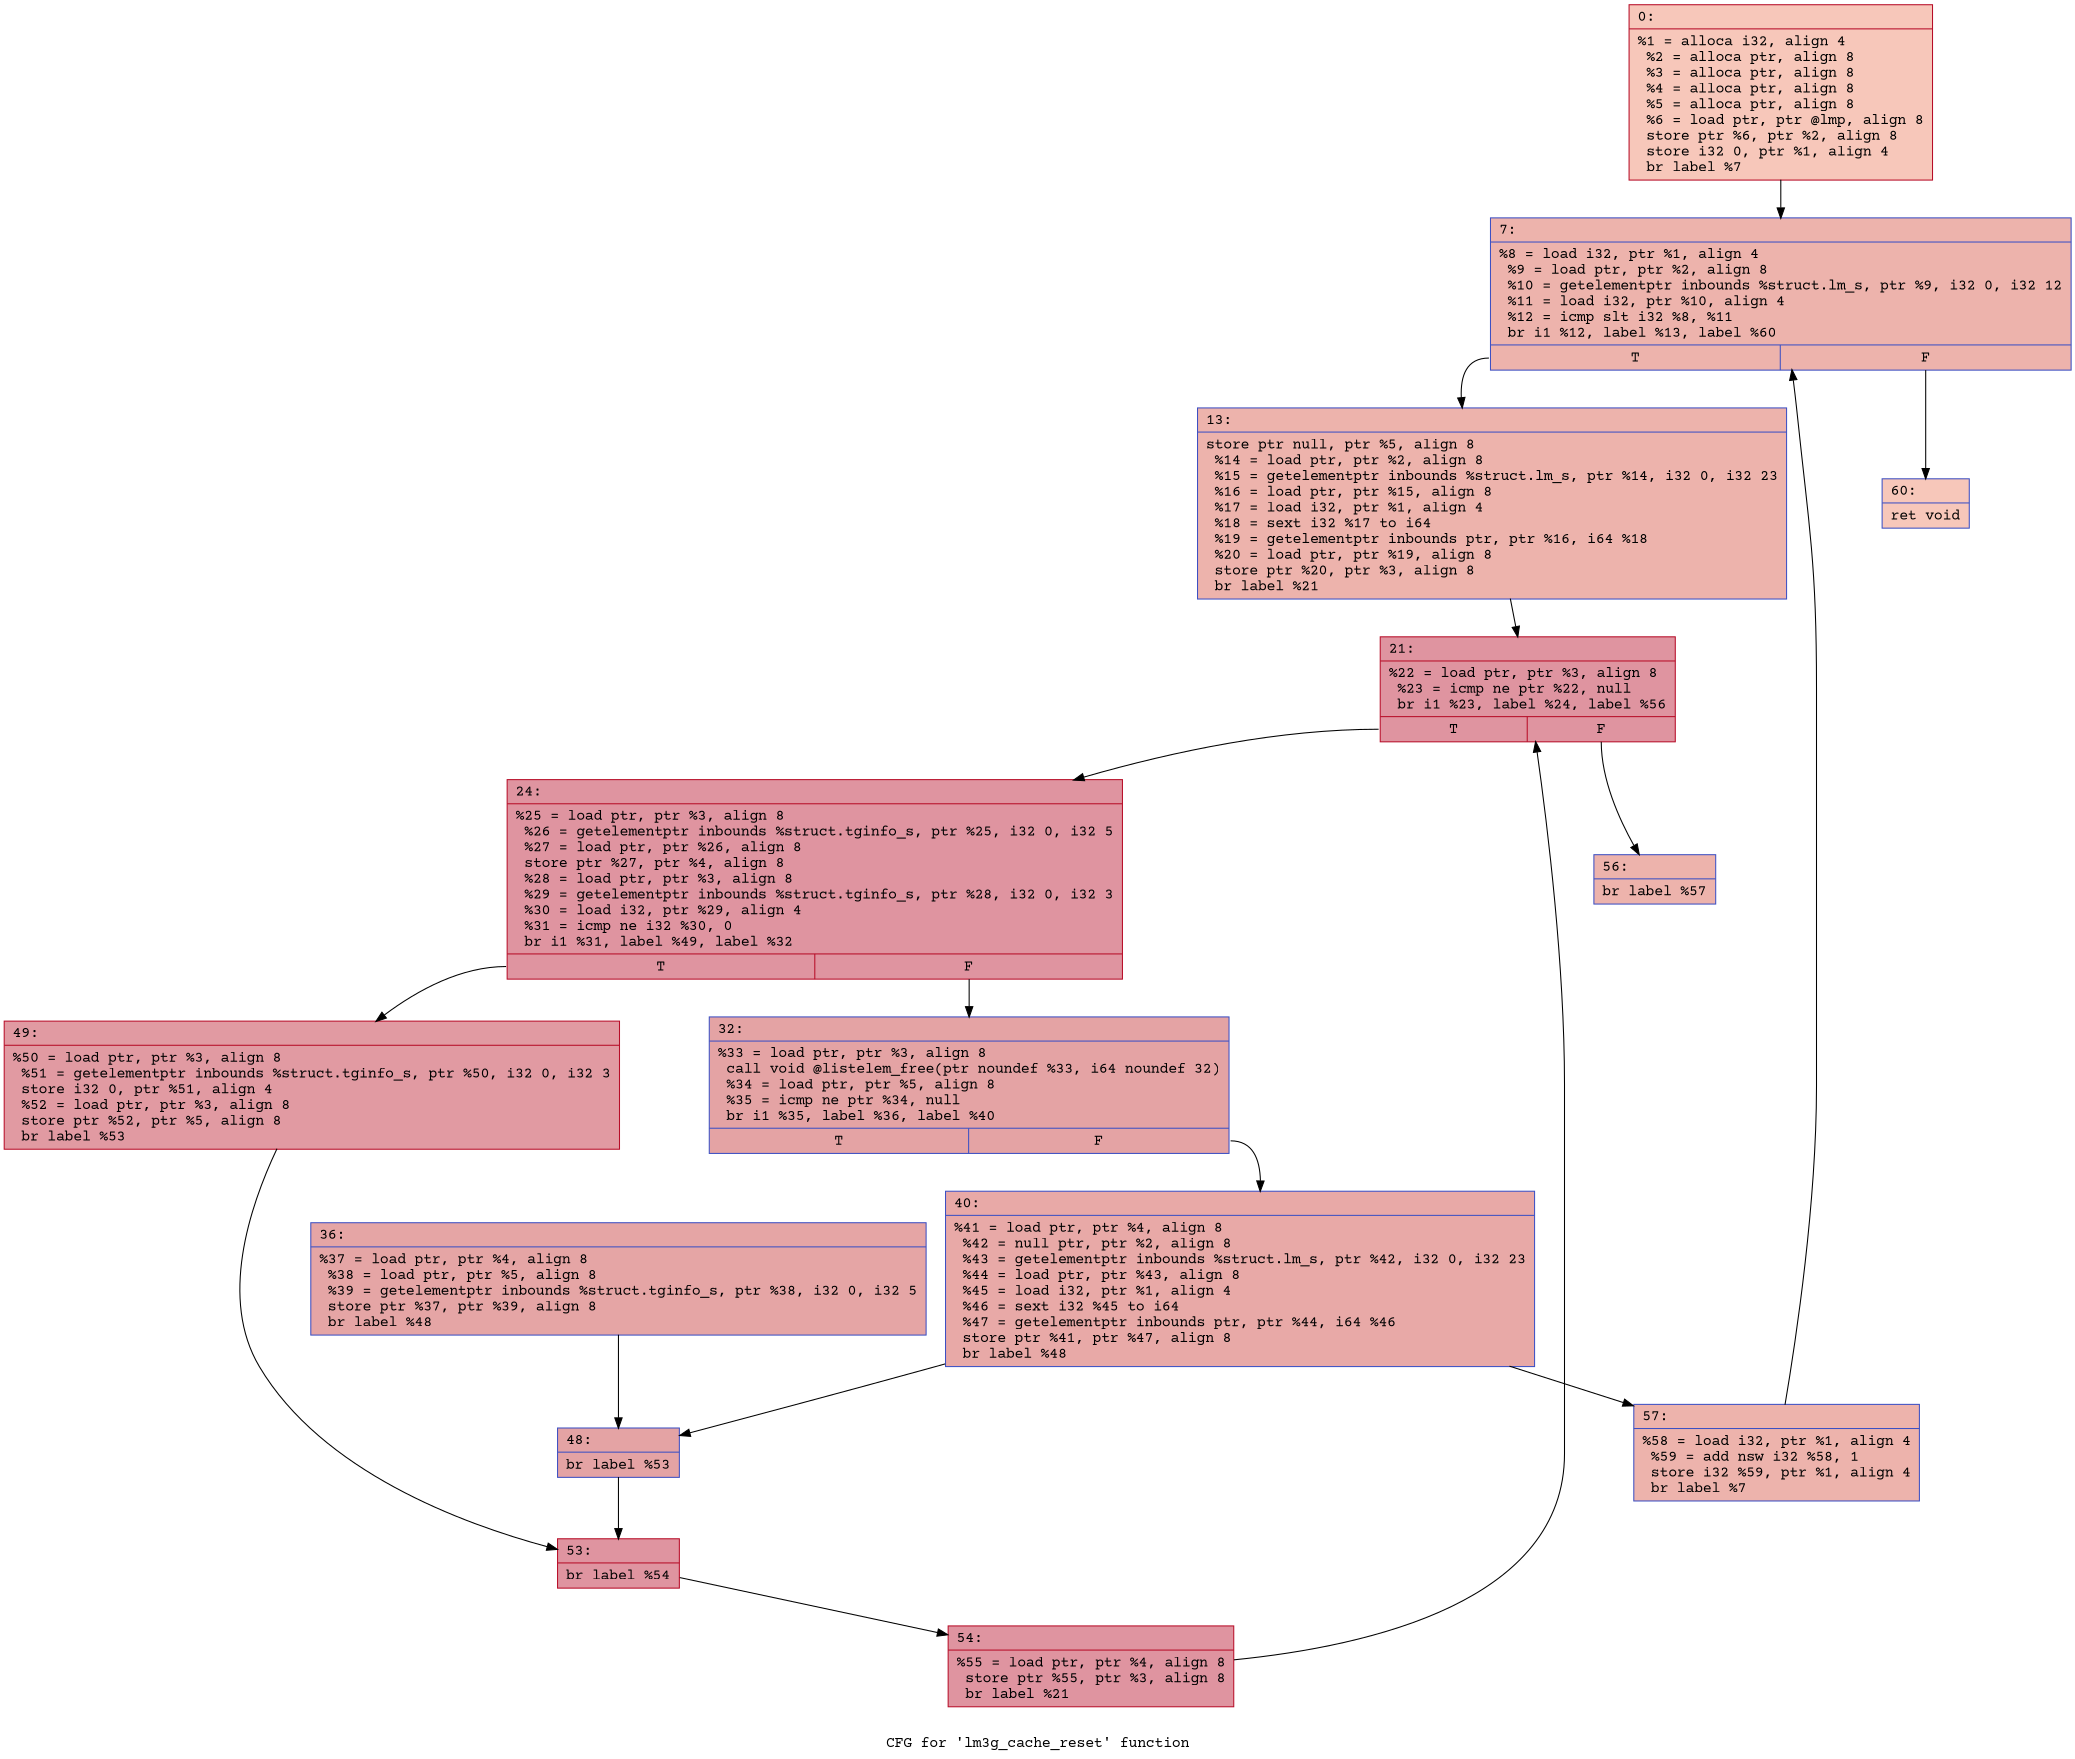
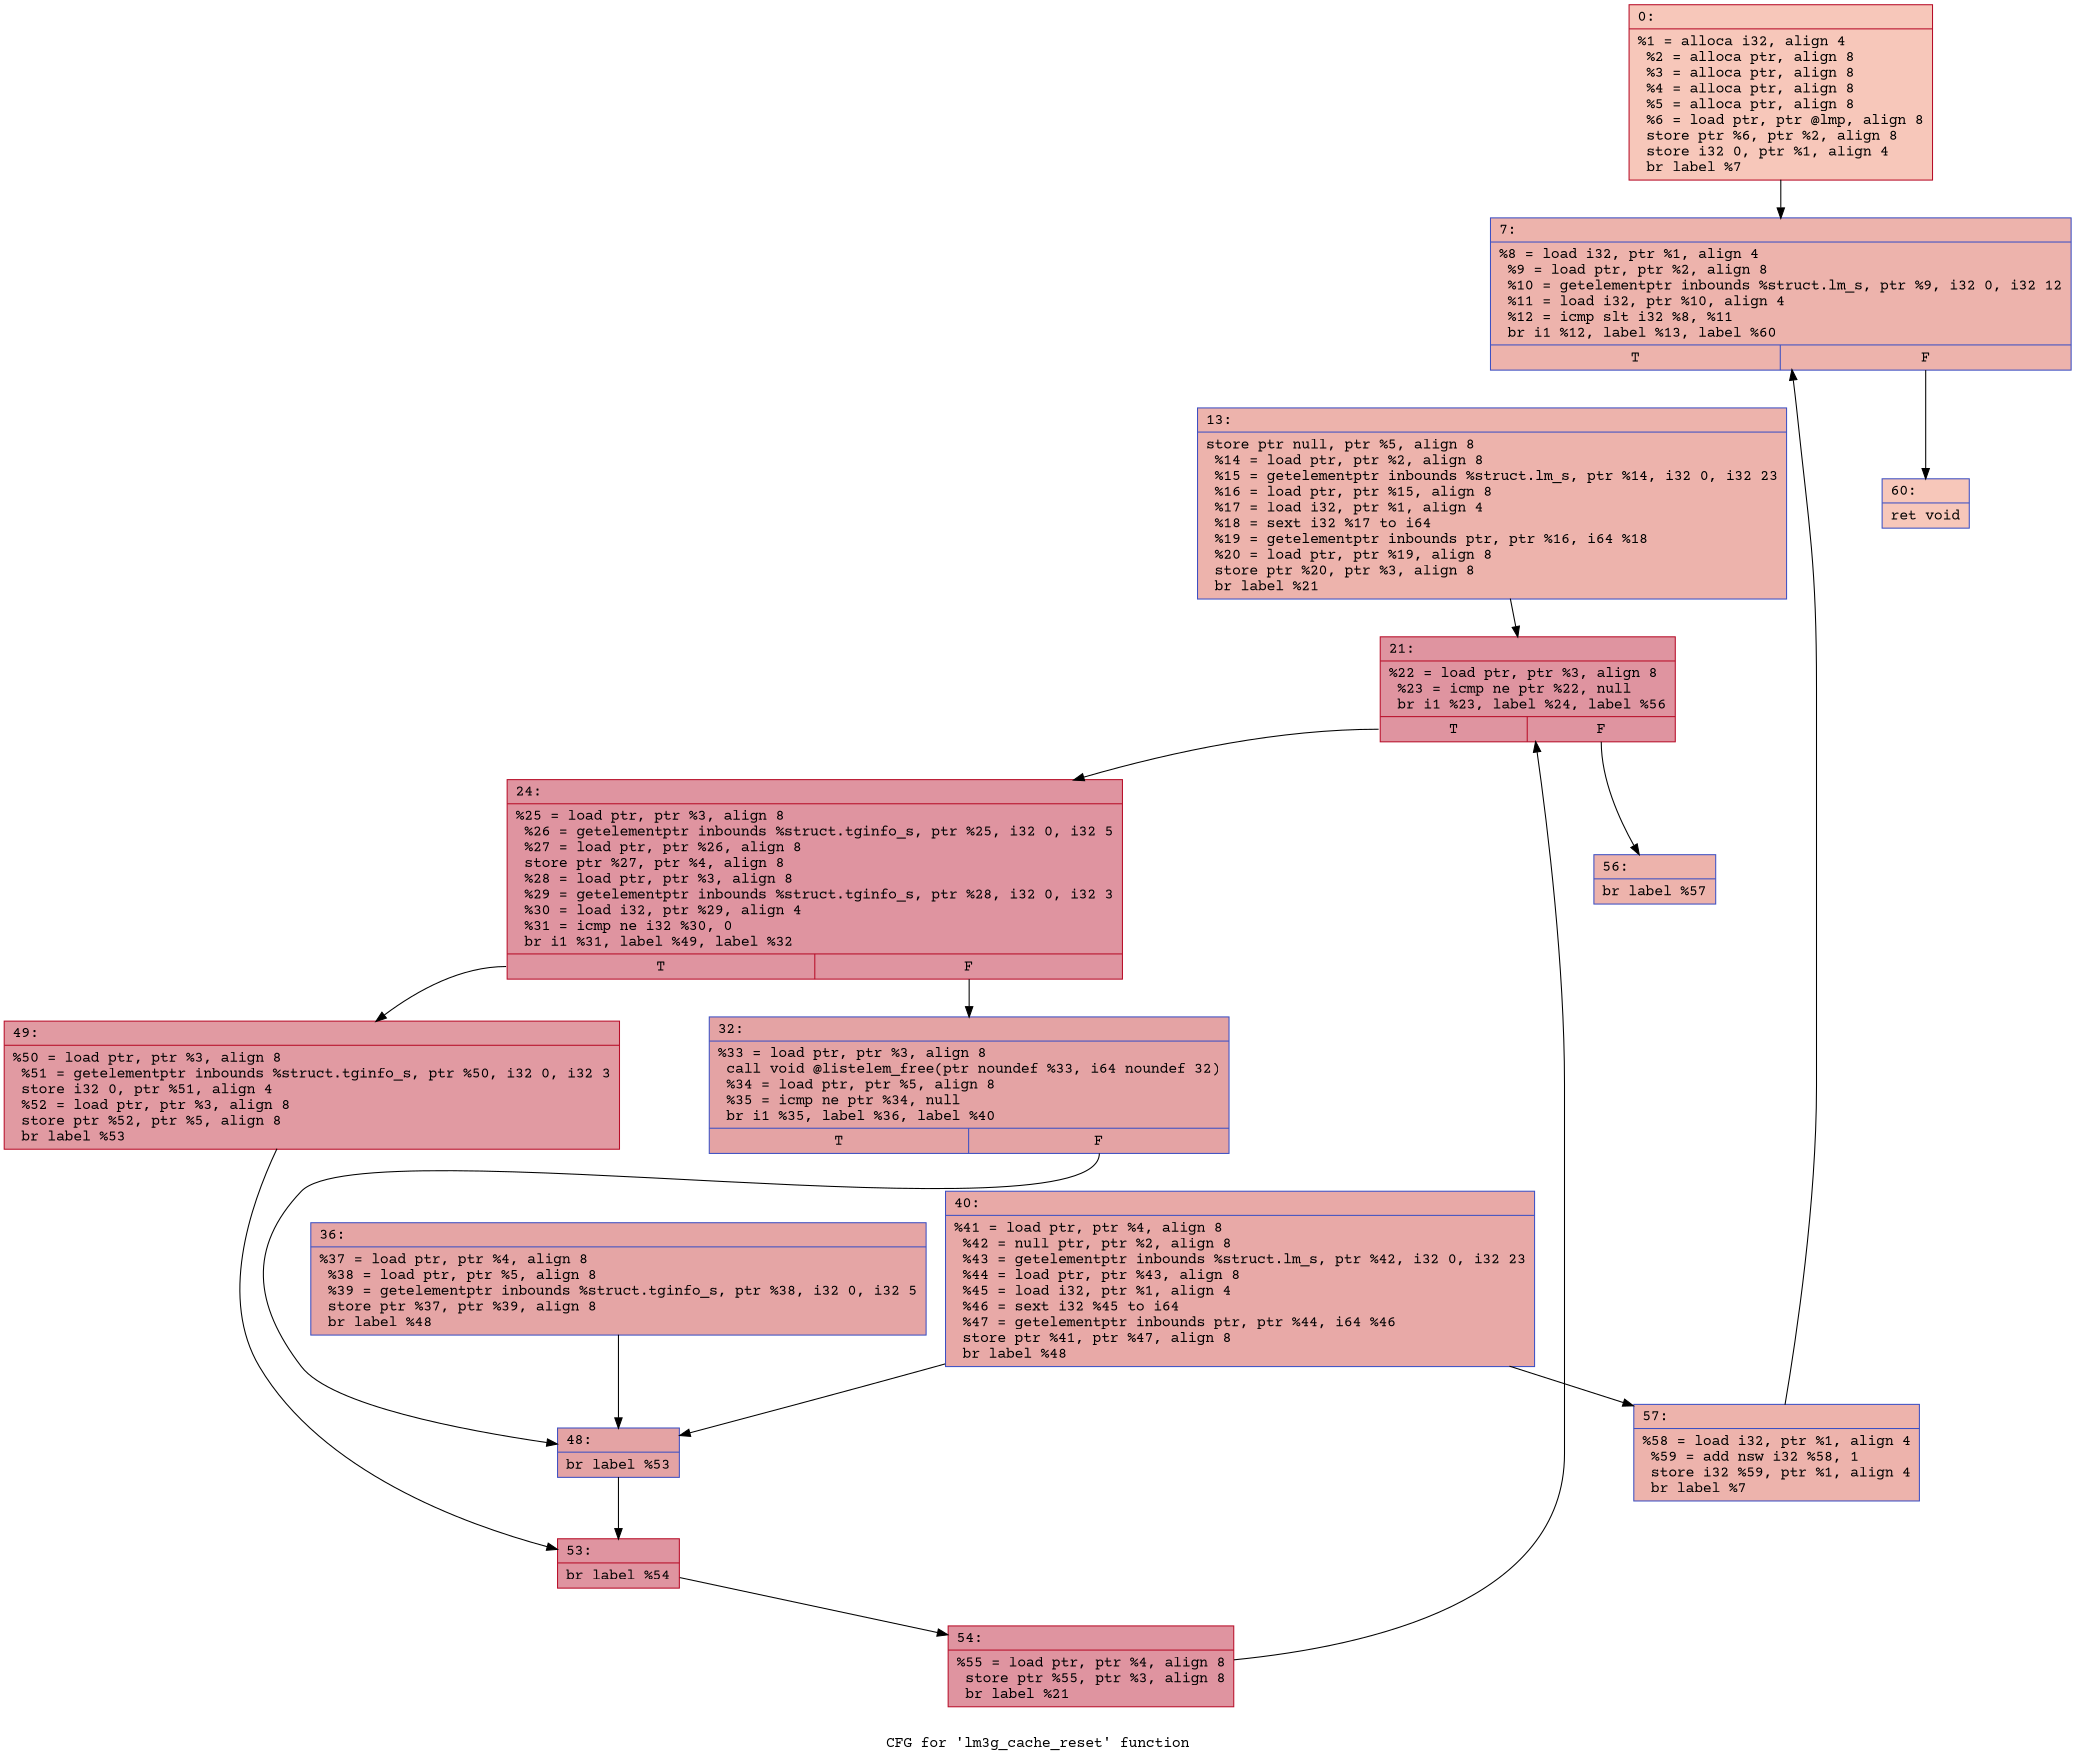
edge "7:" -> "13:": removed
edge "32:" -> "40:": now "32:" -> "48:"
